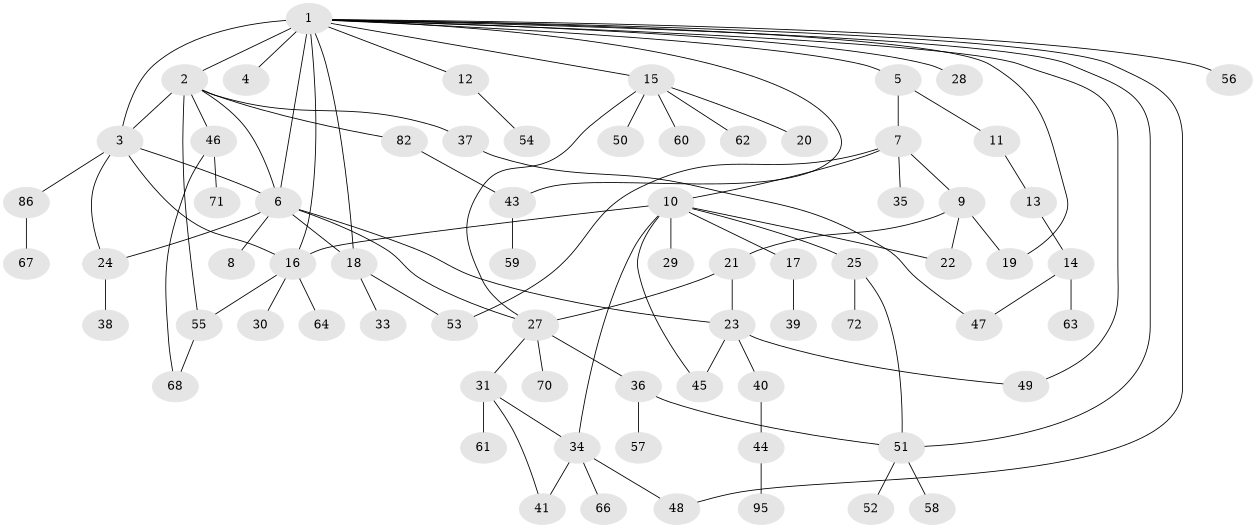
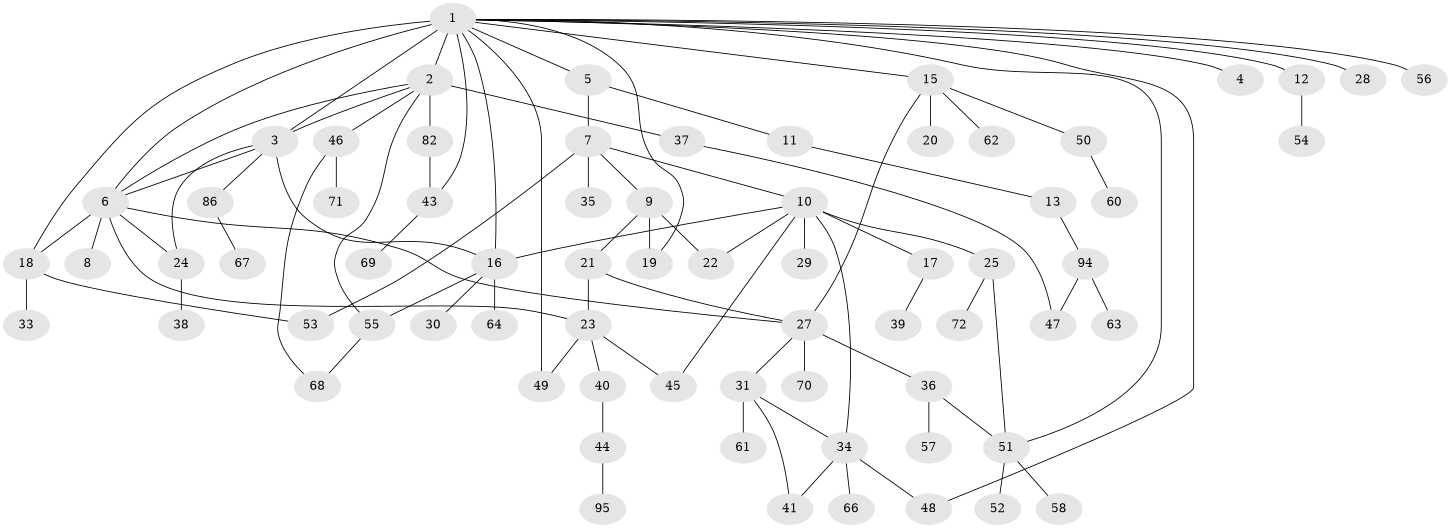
edge "15" -- "60": now "50" -- "60"
node "59": label "59" -> "69"
node "14": label "14" -> "94"
